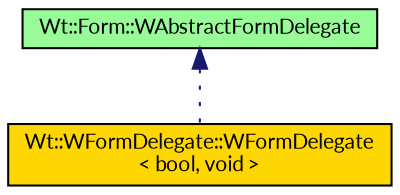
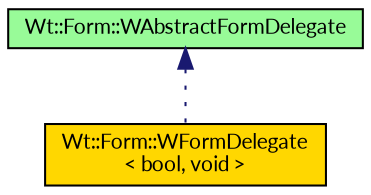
node "Wt::WFormDelegate::WFormDelegate < bool, void >": label "Wt::WFormDelegate::WFormDelegate < bool, void >" -> "Wt::Form::WFormDelegate < bool, void >"
